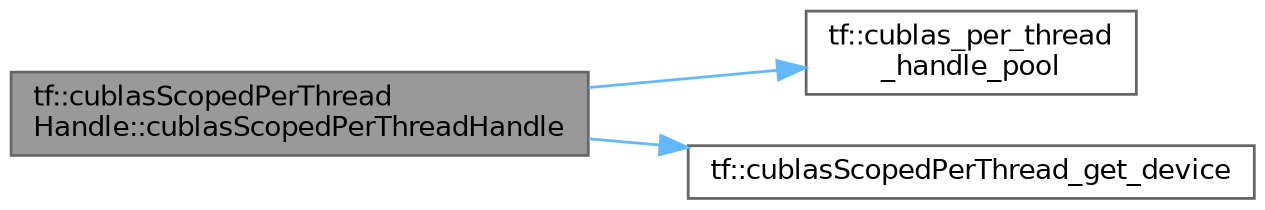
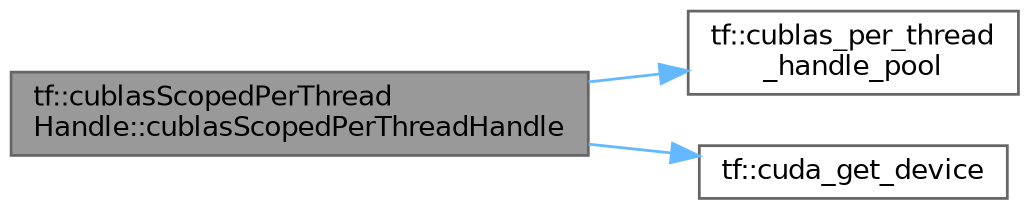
node "tf::cublasScopedPerThread_get_device": label "tf::cublasScopedPerThread_get_device" -> "tf::cuda_get_device"
